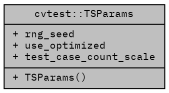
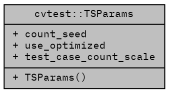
node "cvtest::TSParams": text "+ rng_seed" -> "+ count_seed"
